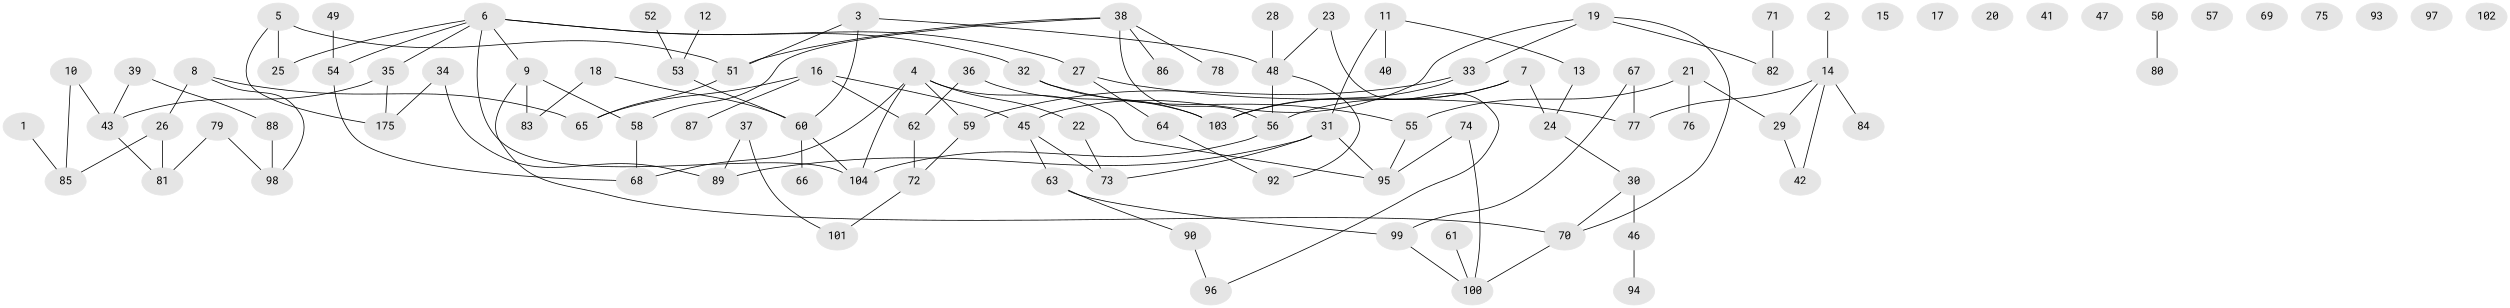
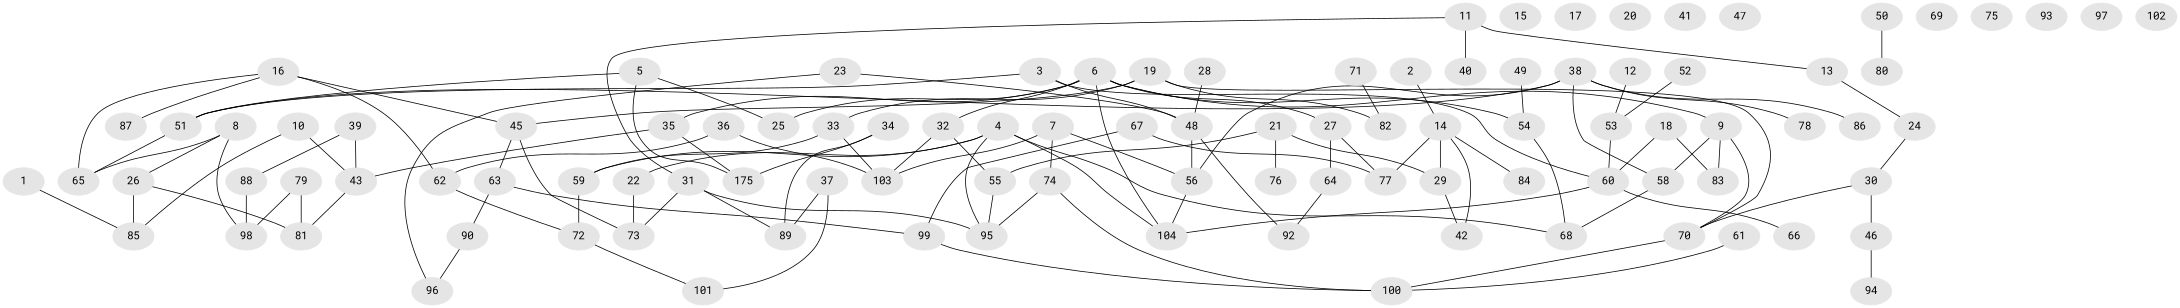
node "57": removed
edge "7" -- "24": now "7" -- "74"
